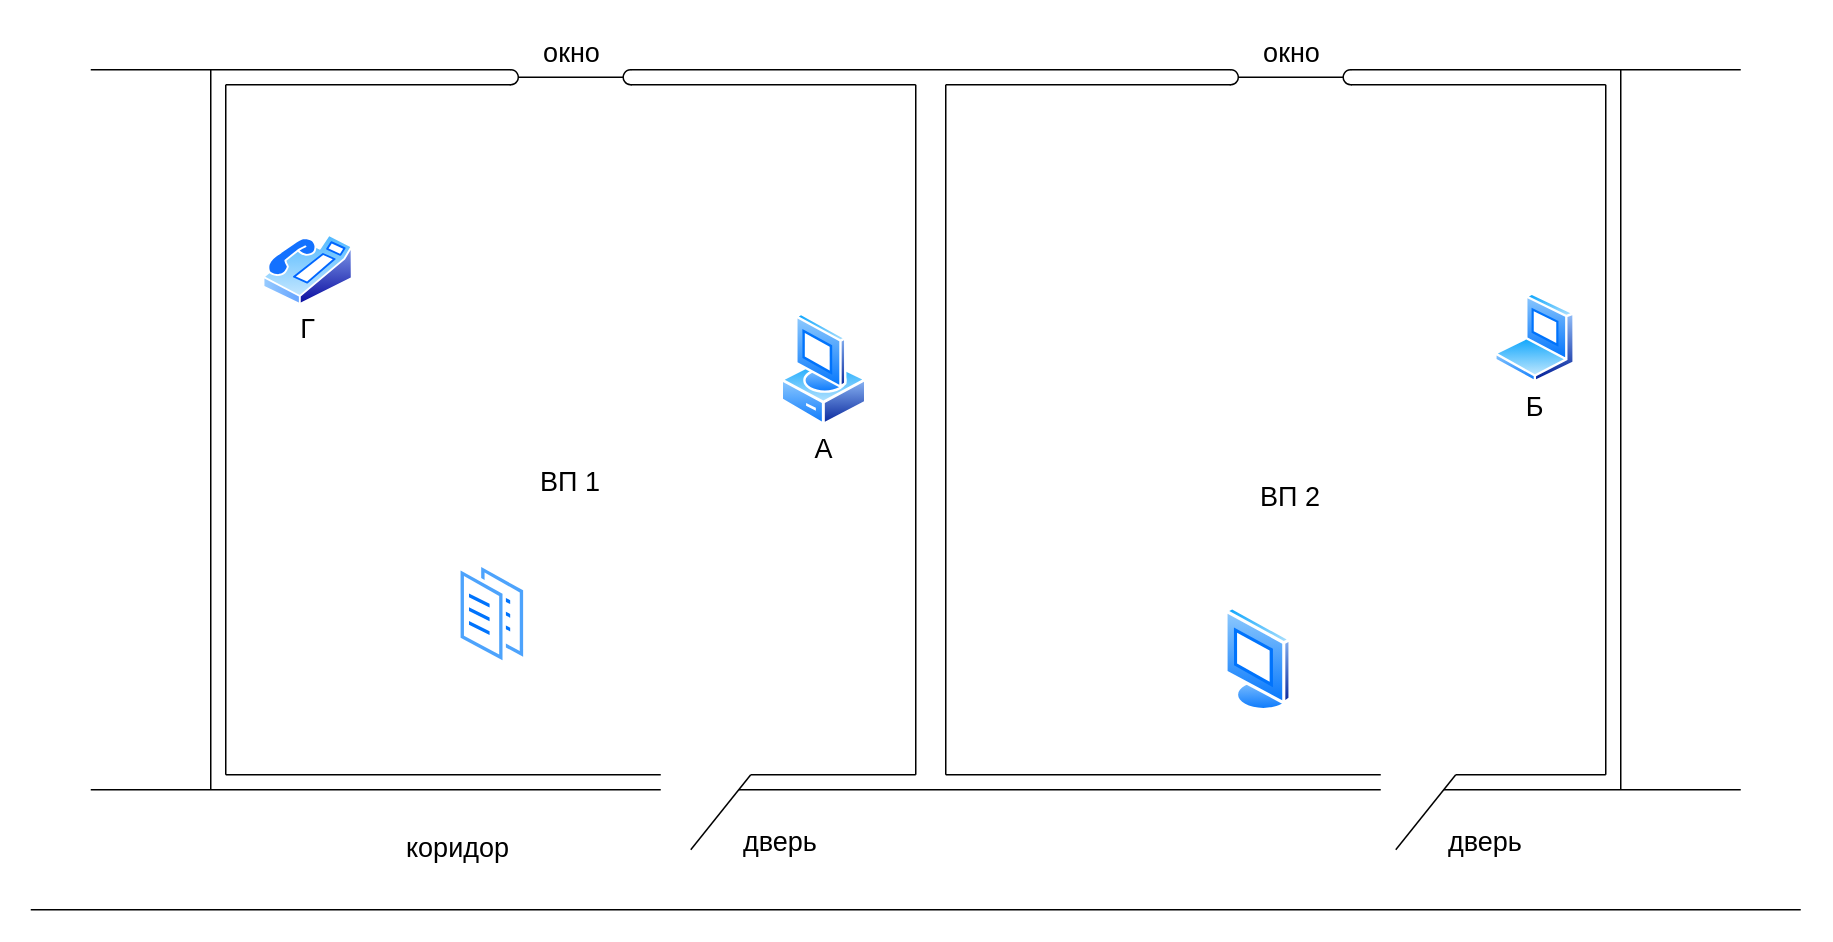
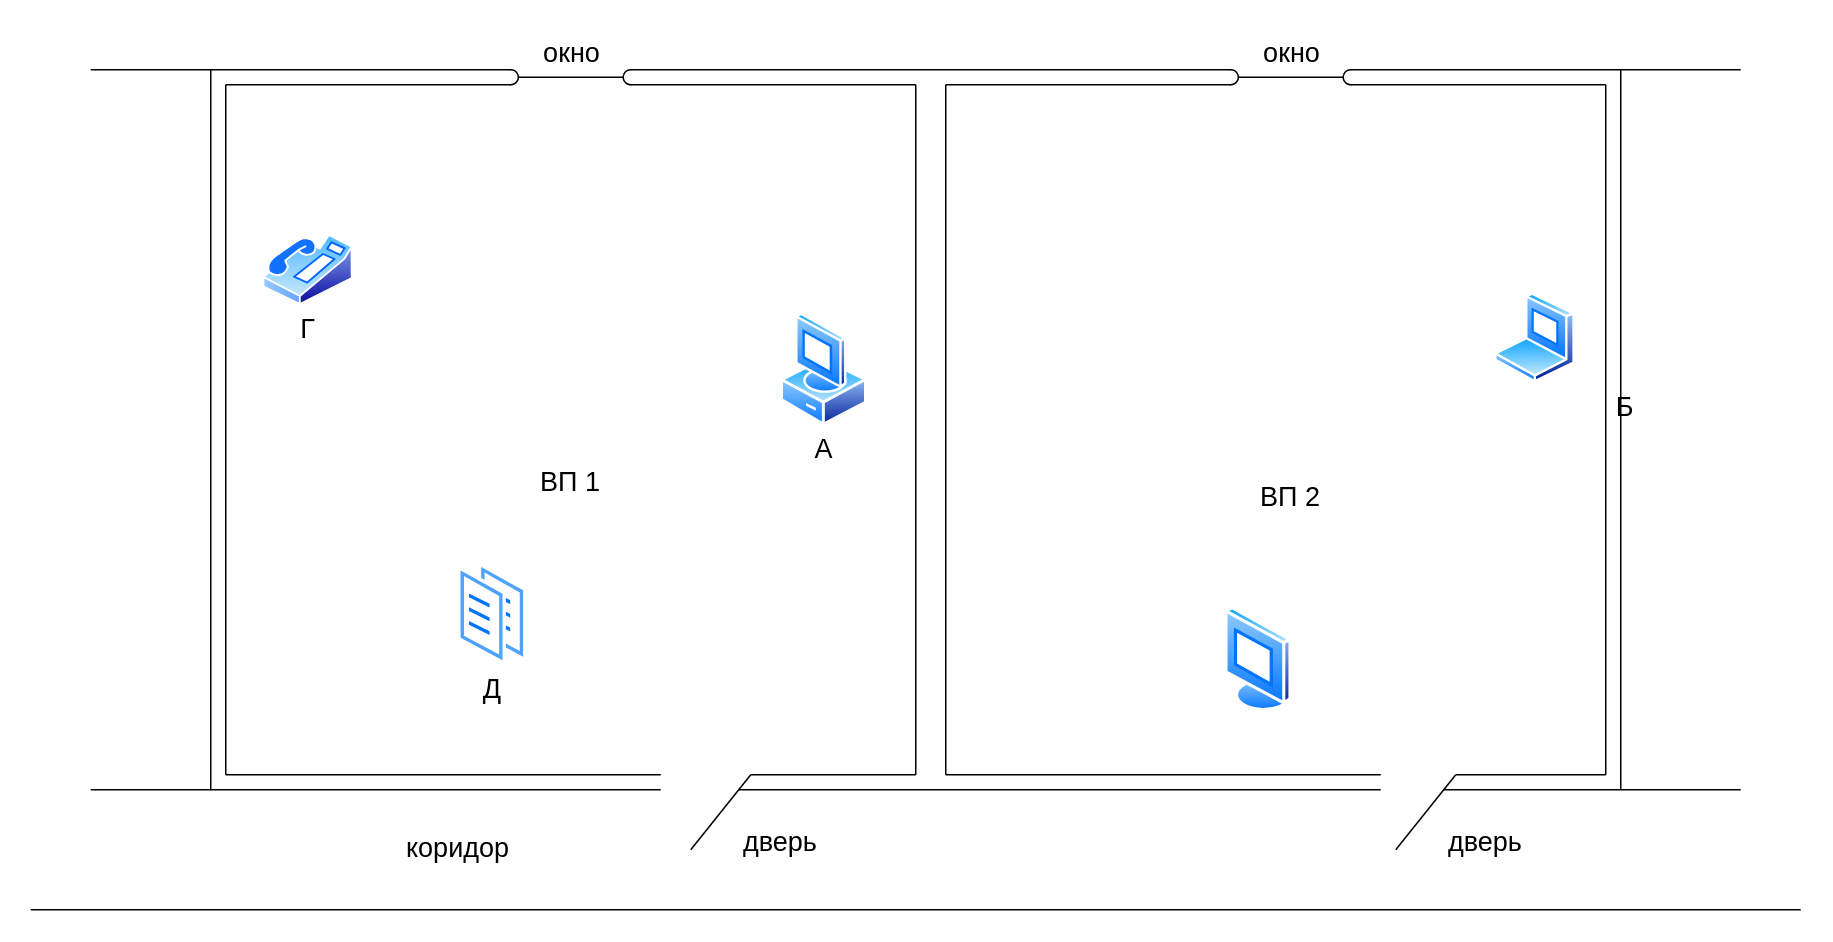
node "Б": moved (1535, 407) -> (1625, 407)
node "Д": added
